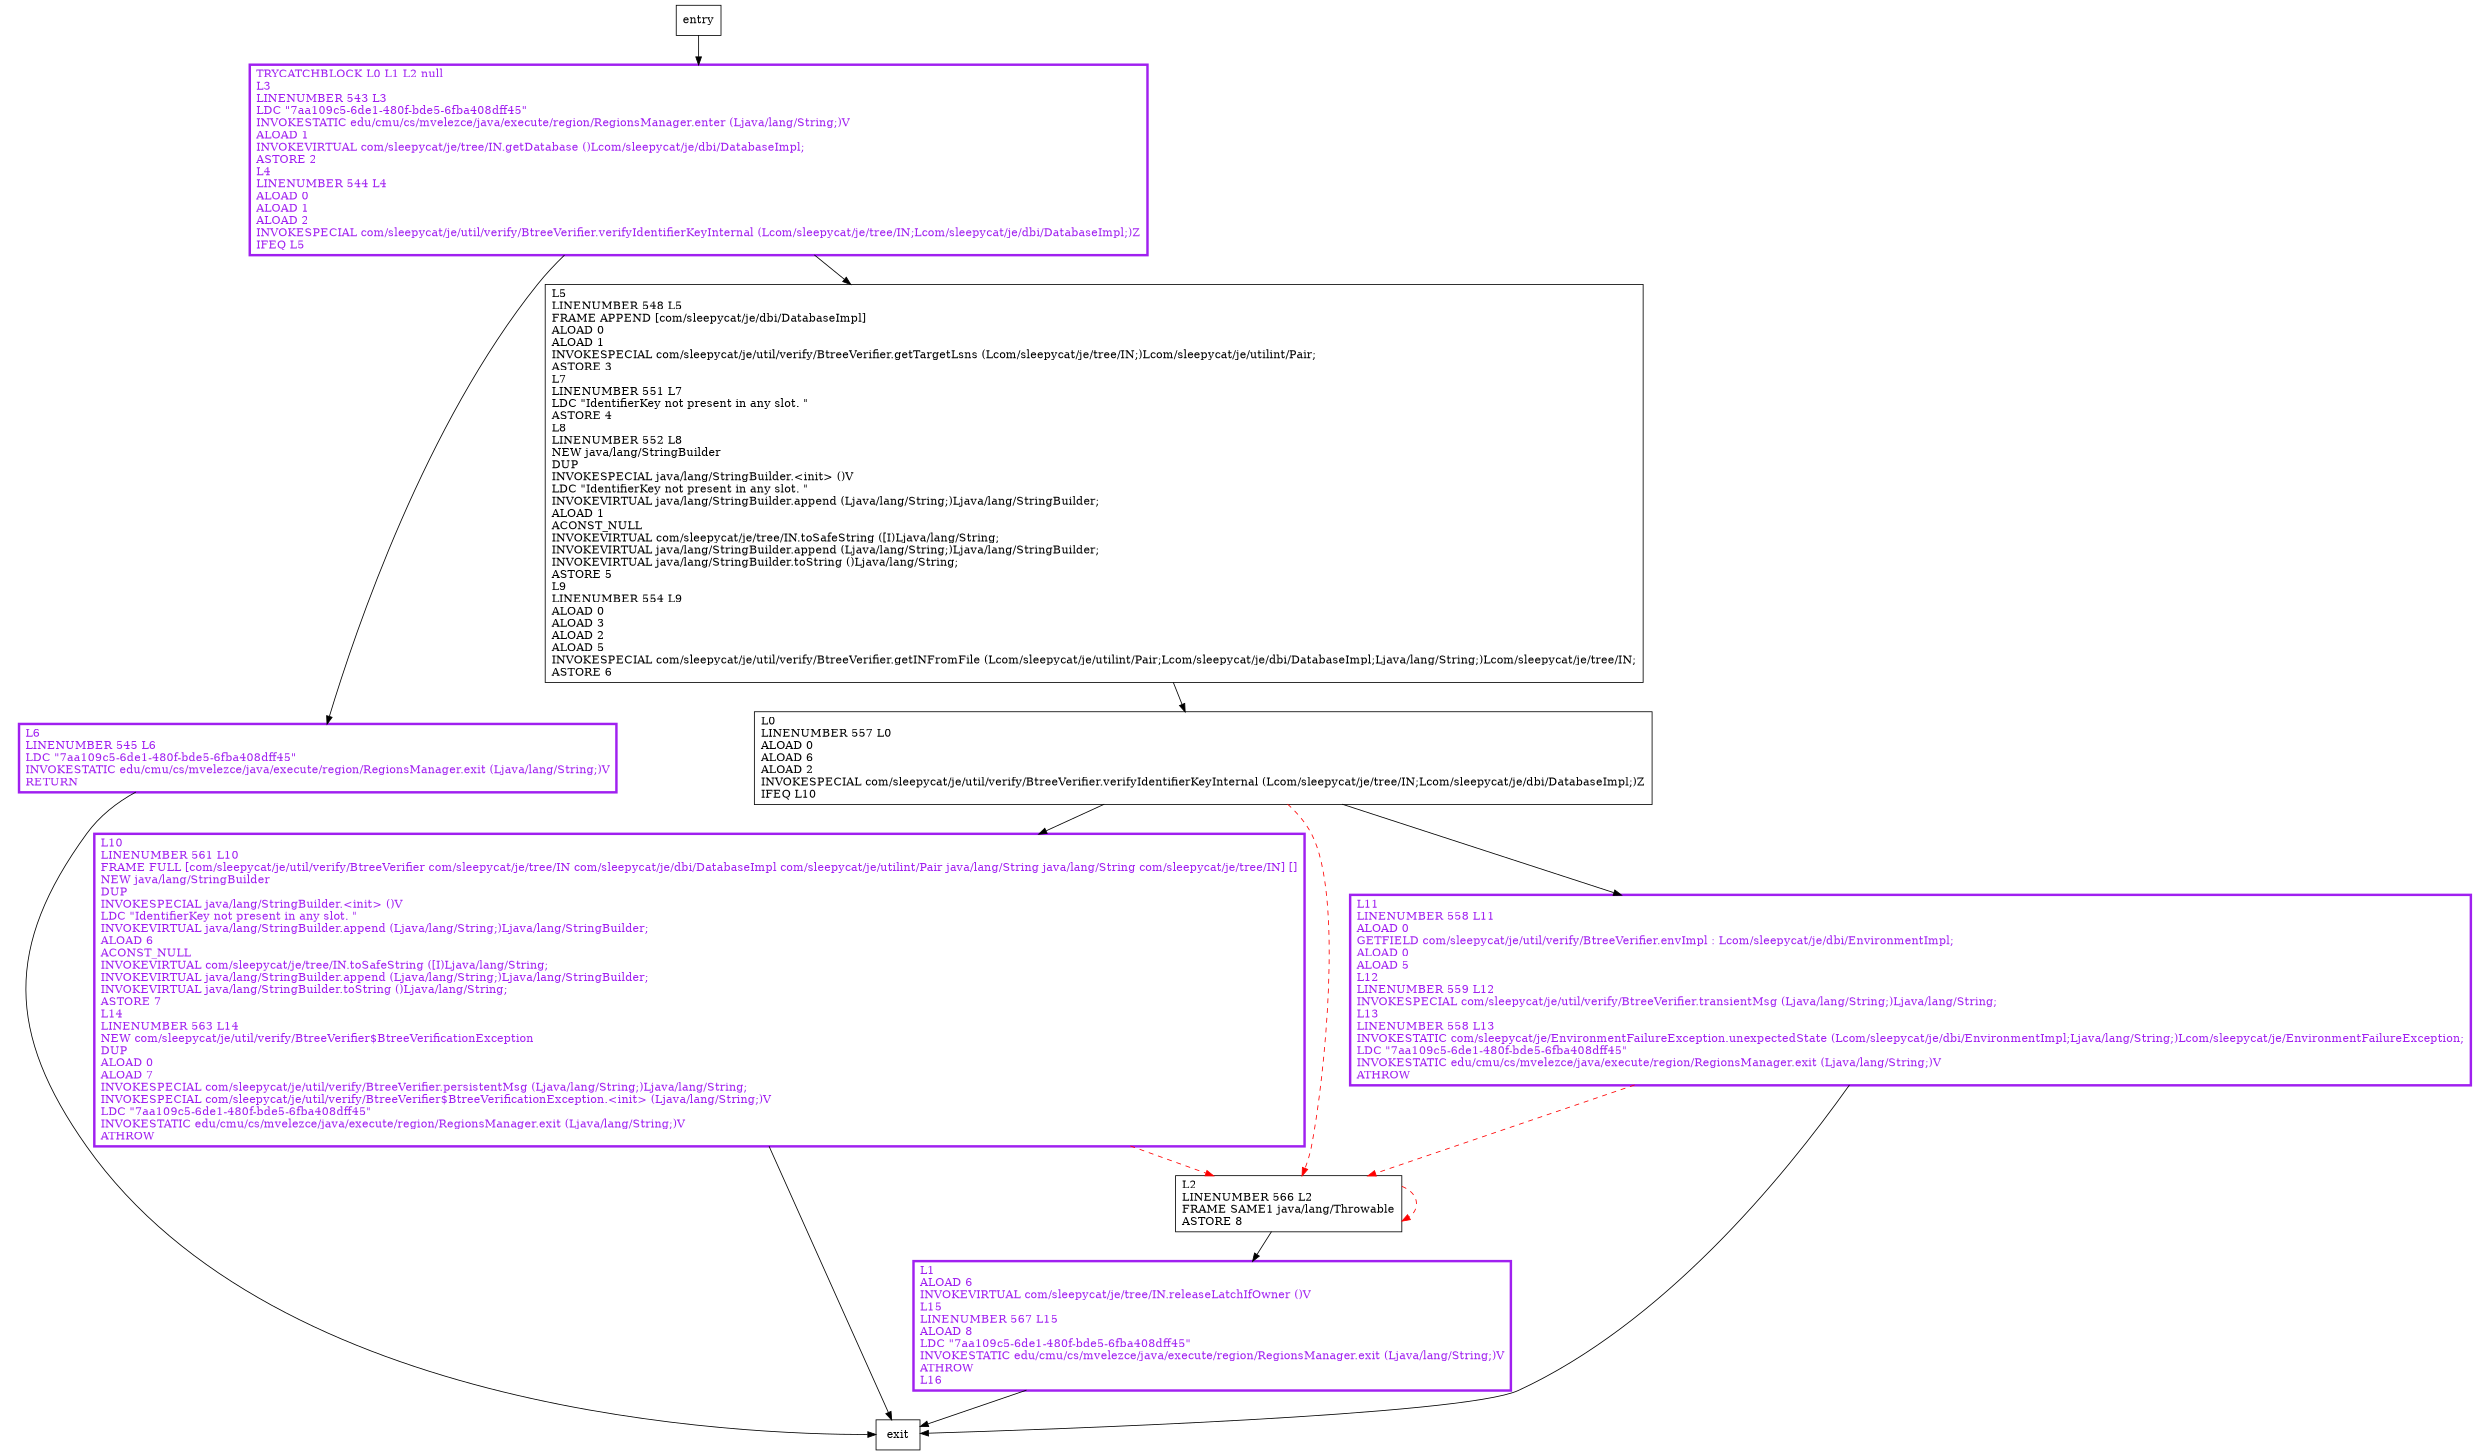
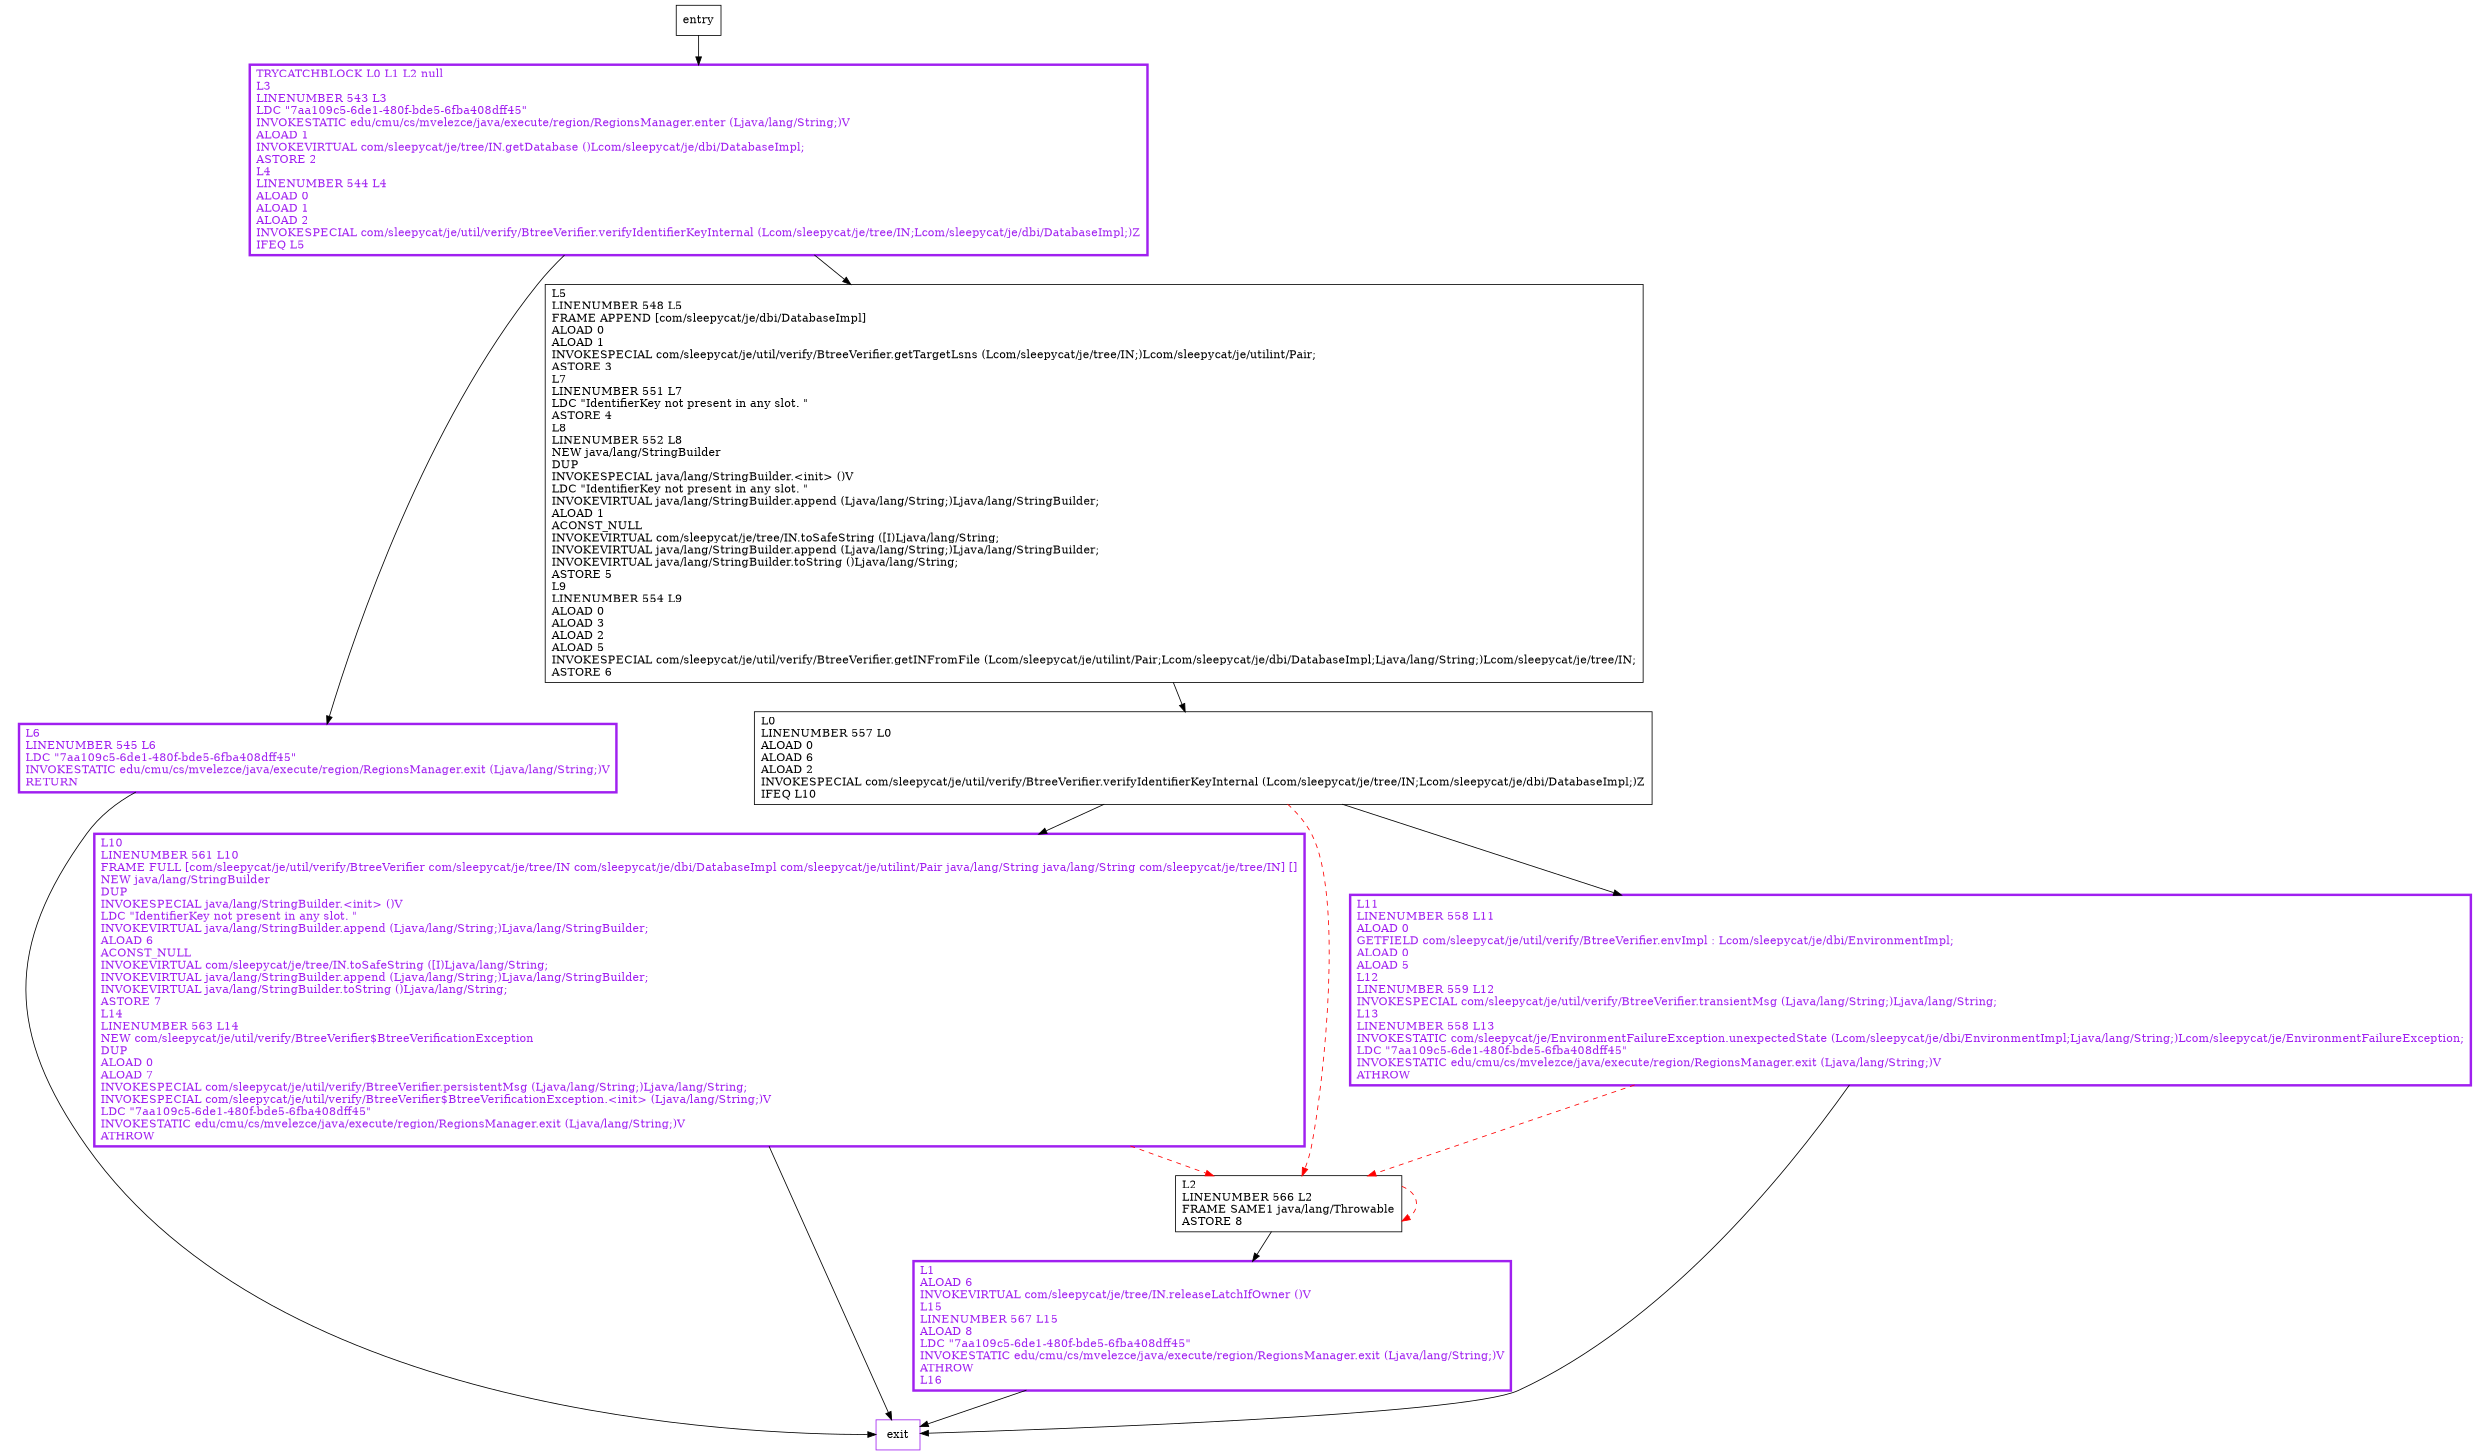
node "exit": color black -> purple
